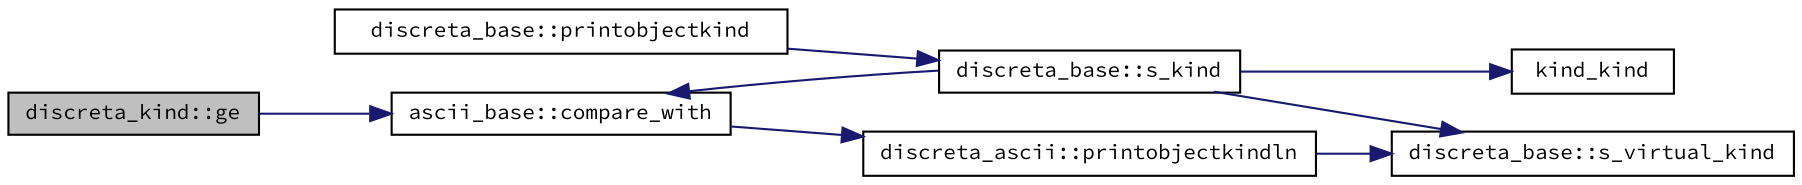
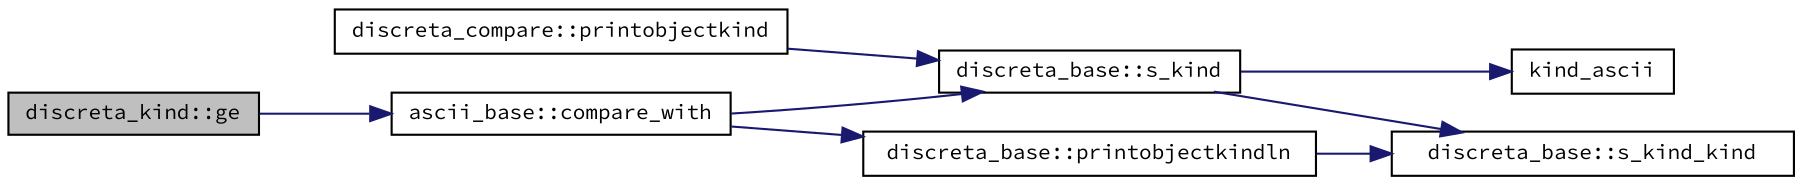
node "discreta_base::printobjectkind": label "discreta_base::printobjectkind" -> "discreta_compare::printobjectkind"
node "kind_kind": label "kind_kind" -> "kind_ascii"
edge "discreta_base::s_kind" -> "ascii_base::compare_with": reversed
node "discreta_ascii::printobjectkindln": label "discreta_ascii::printobjectkindln" -> "discreta_base::printobjectkindln"
node "discreta_base::s_virtual_kind": label "discreta_base::s_virtual_kind" -> "discreta_base::s_kind_kind"
